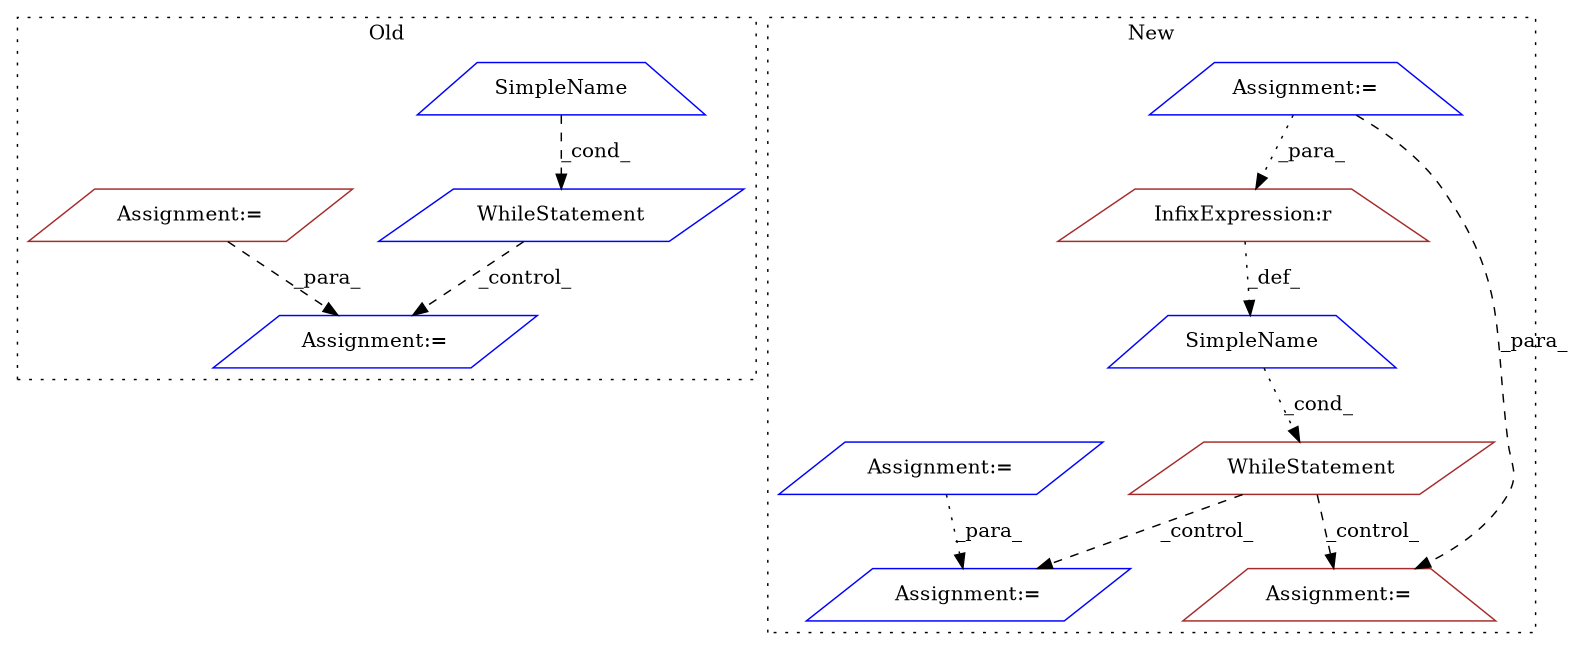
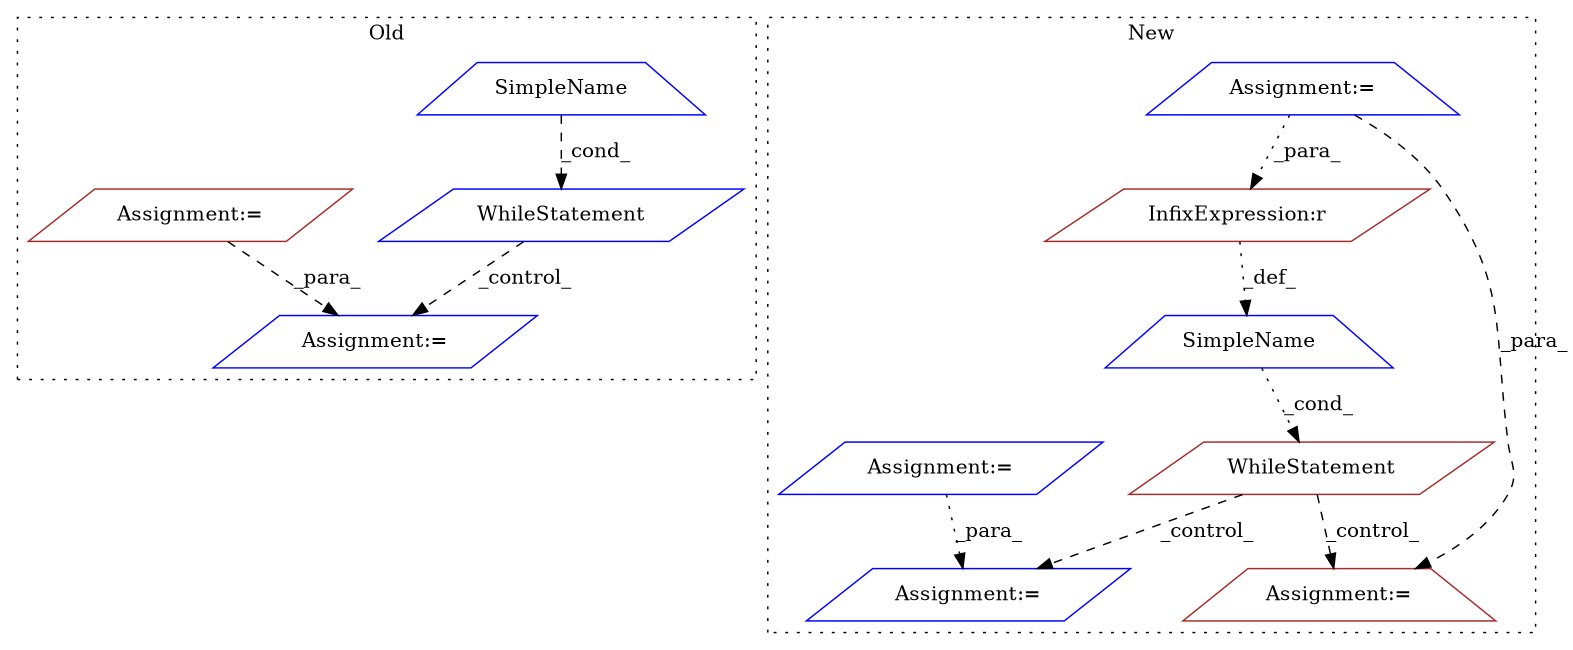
node "InfixExpression:r": shape trapezium -> parallelogram
